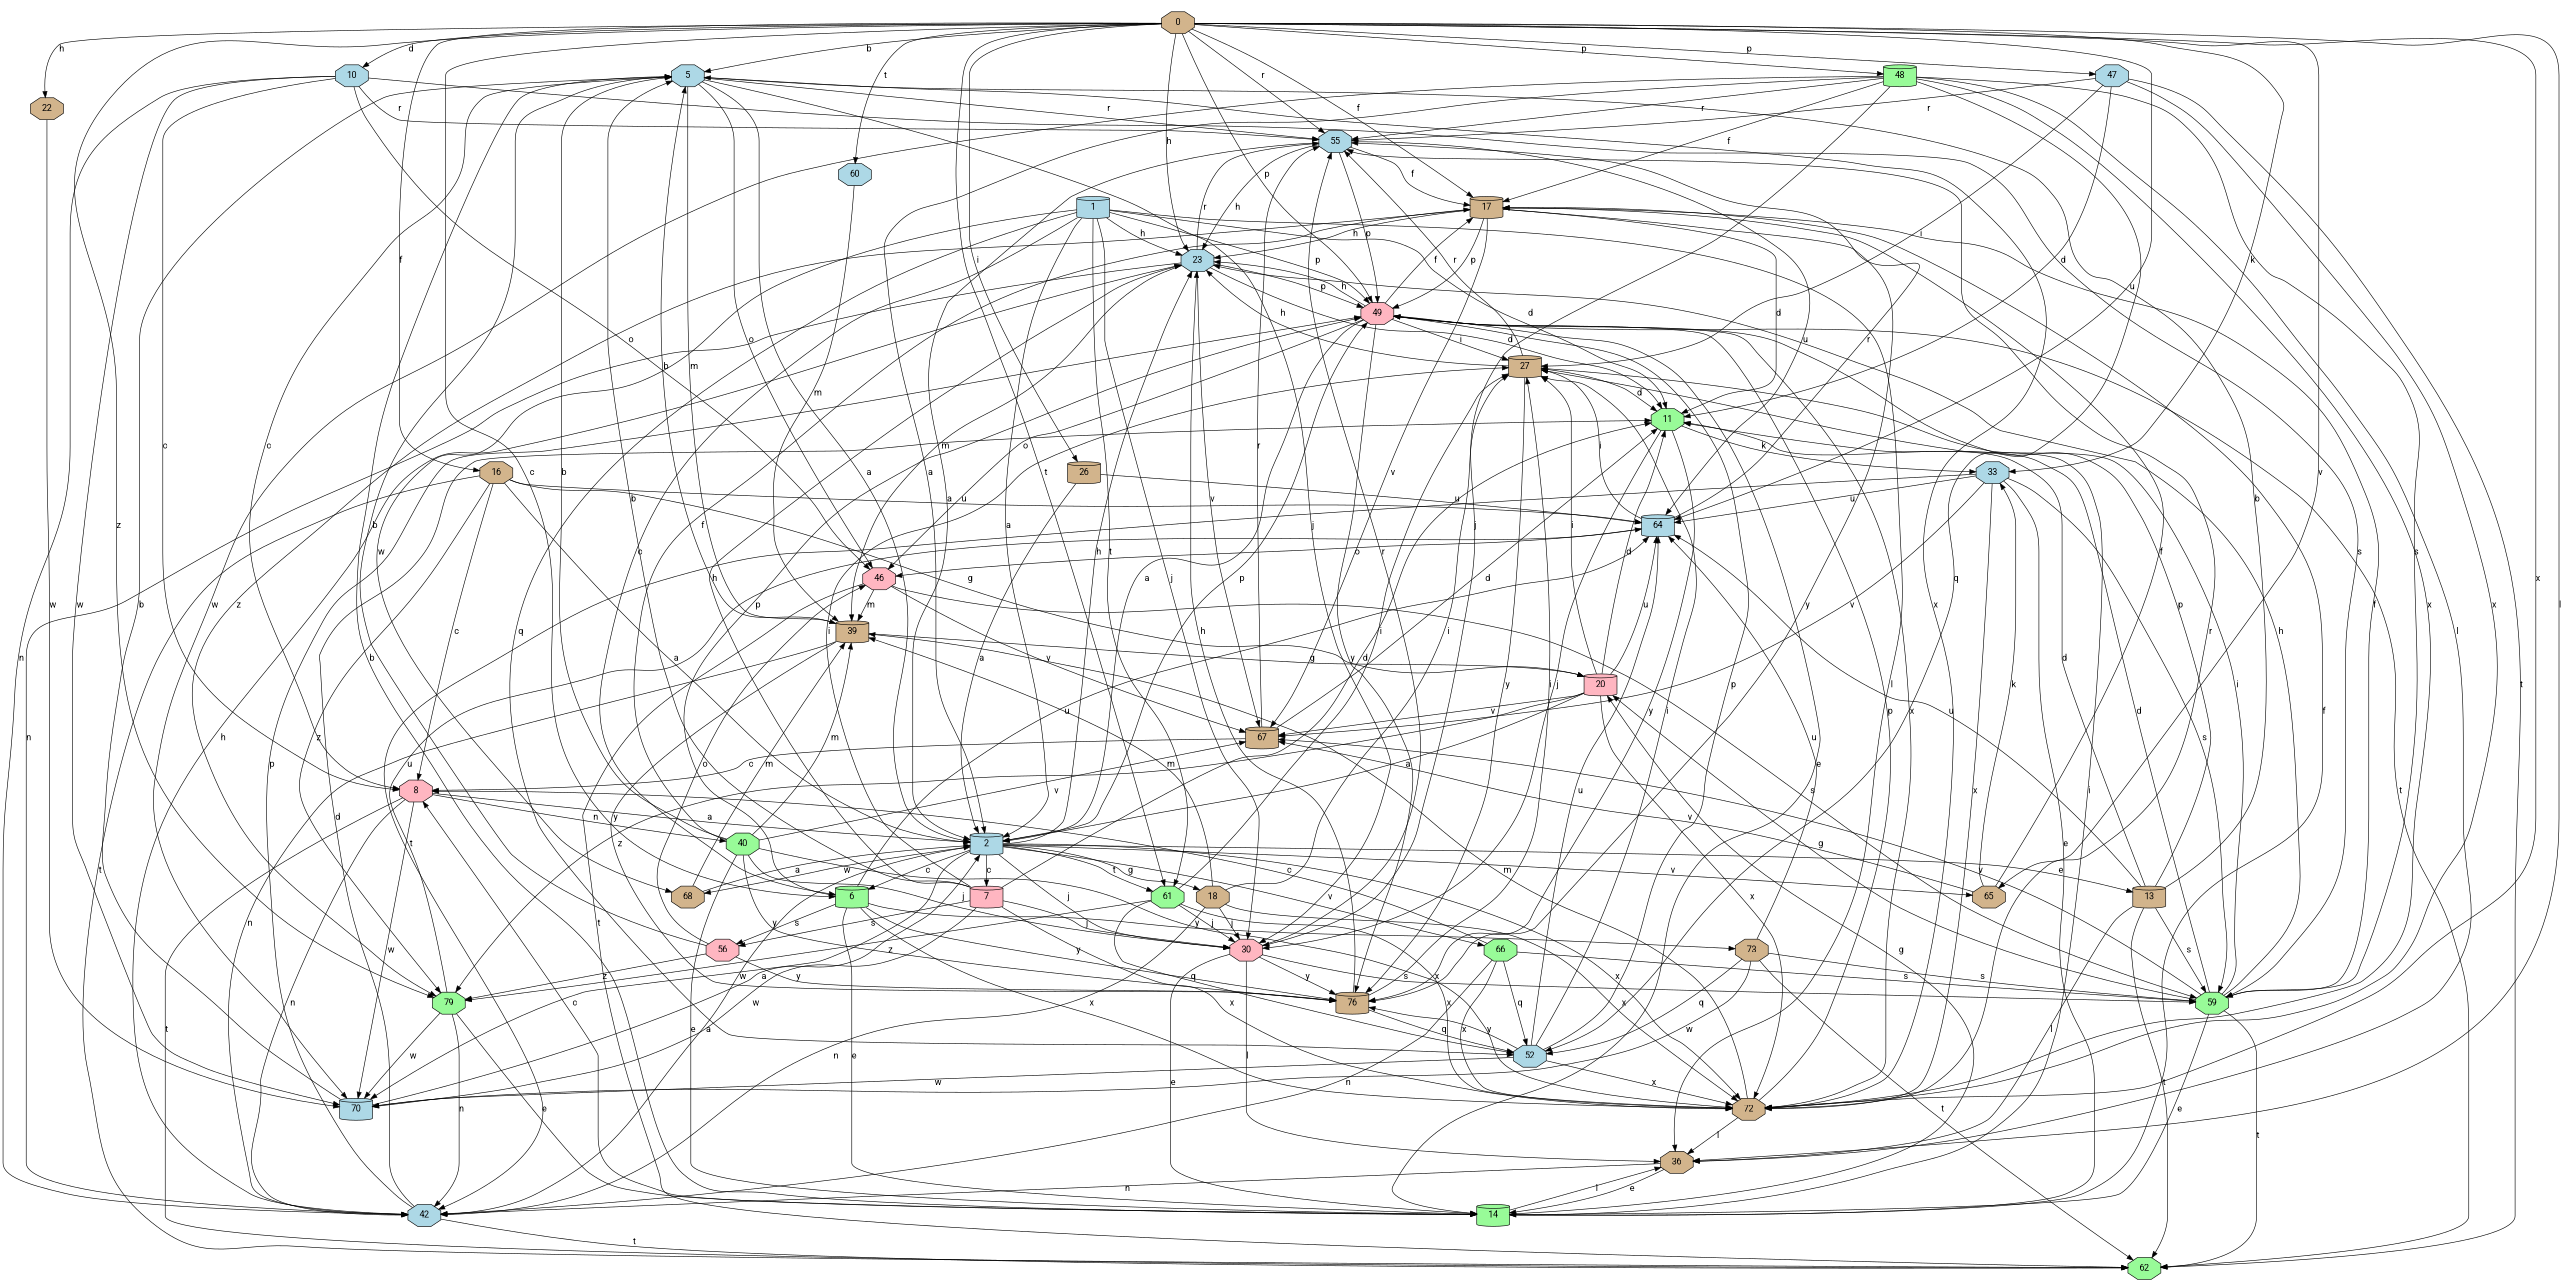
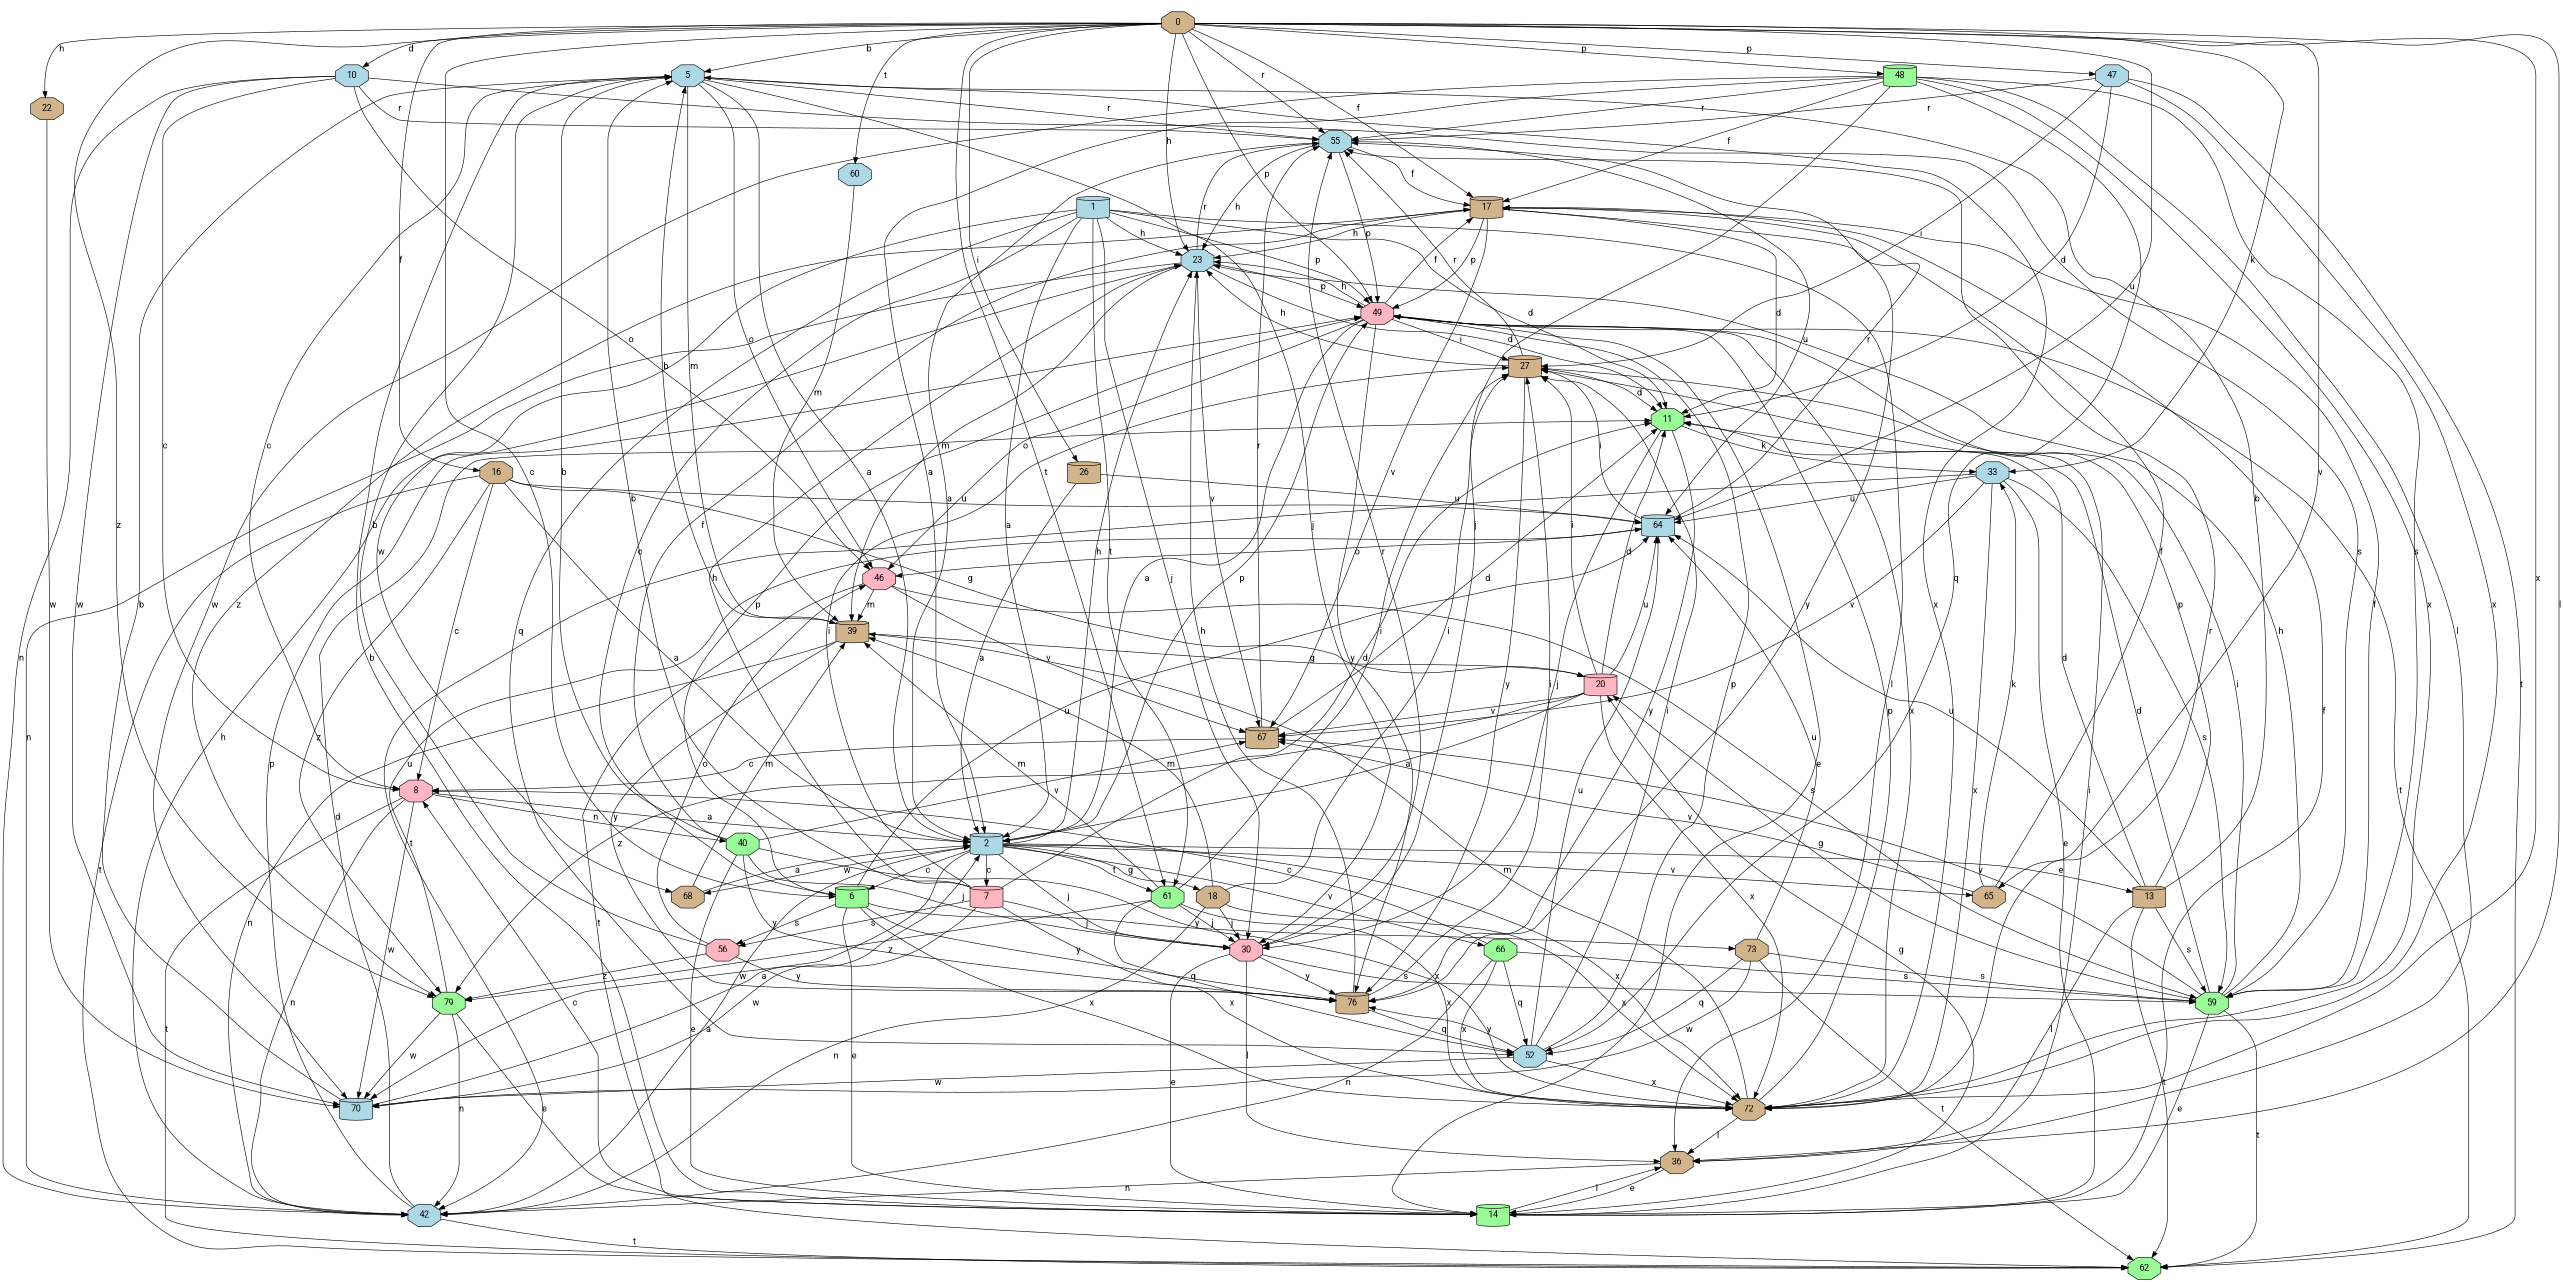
edge "40" -> "39": now "61" -> "39"
